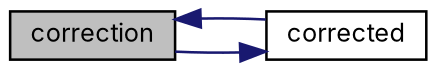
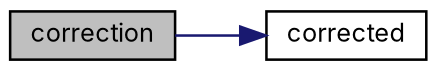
edge "corrected" -> "correction": removed
